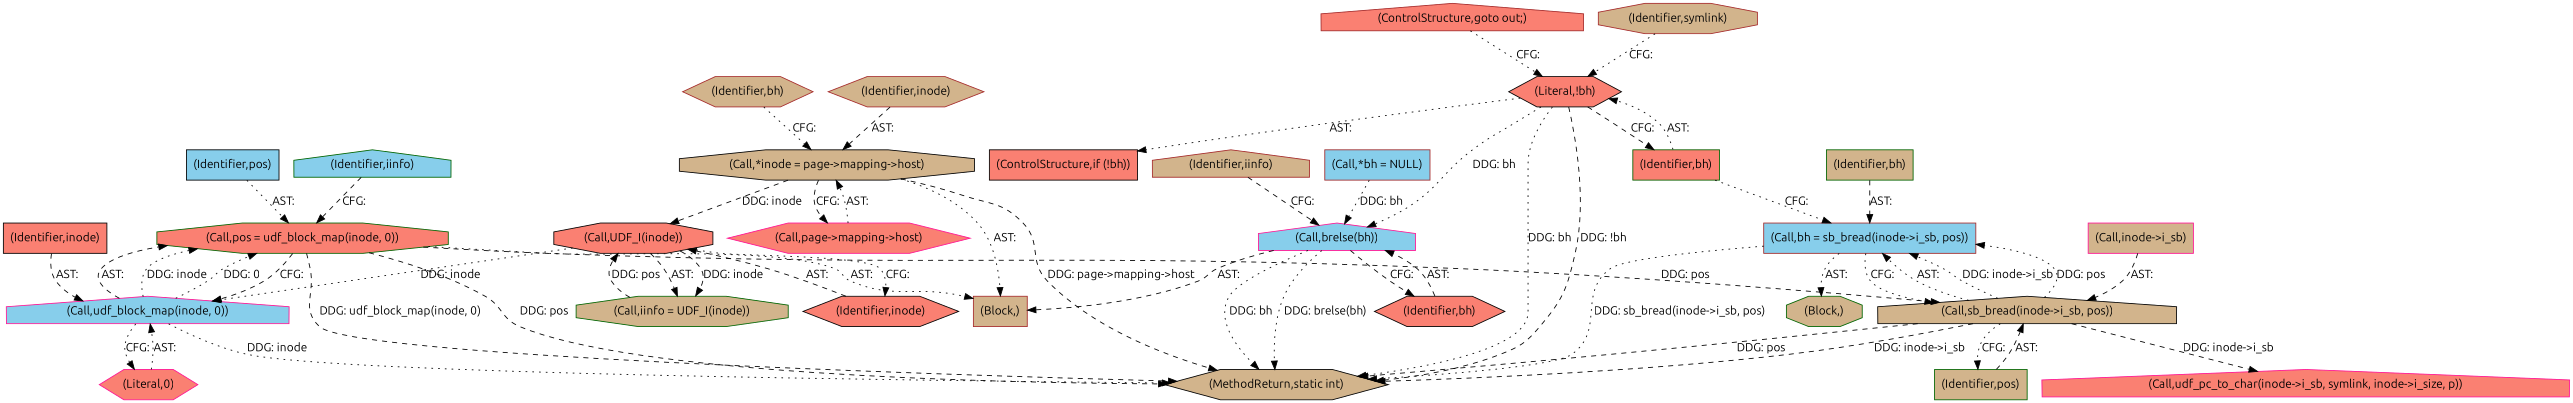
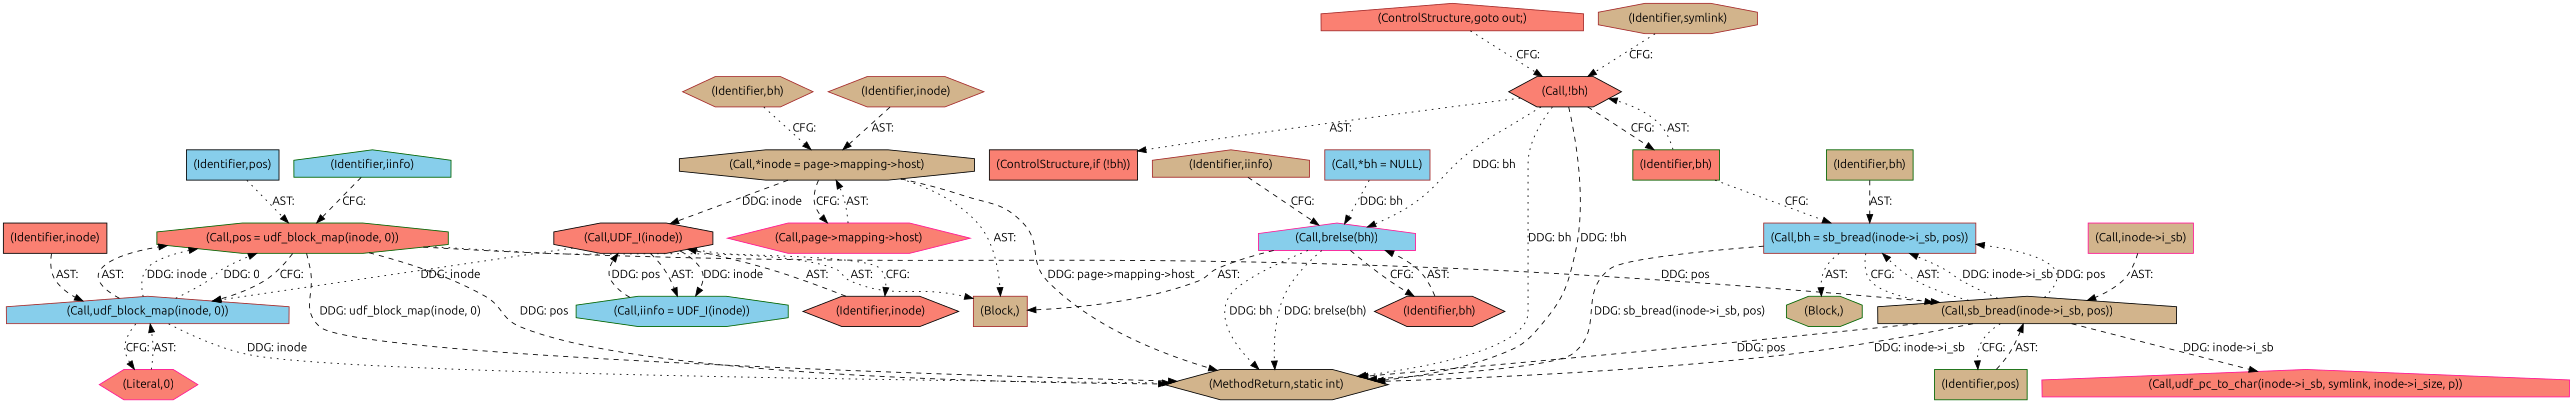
node "(Literal,!bh)": label "(Literal,!bh)" -> "(Call,!bh)"
node "(Call,udf_block_map(inode, 0))": color deeppink -> brown
node "(Call,iinfo = UDF_I(inode))": fillcolor tan -> skyblue
edge "(Call,bh = sb_bread(inode->i_sb, pos))" -> "(MethodReturn,static int)": style dotted -> dashed
